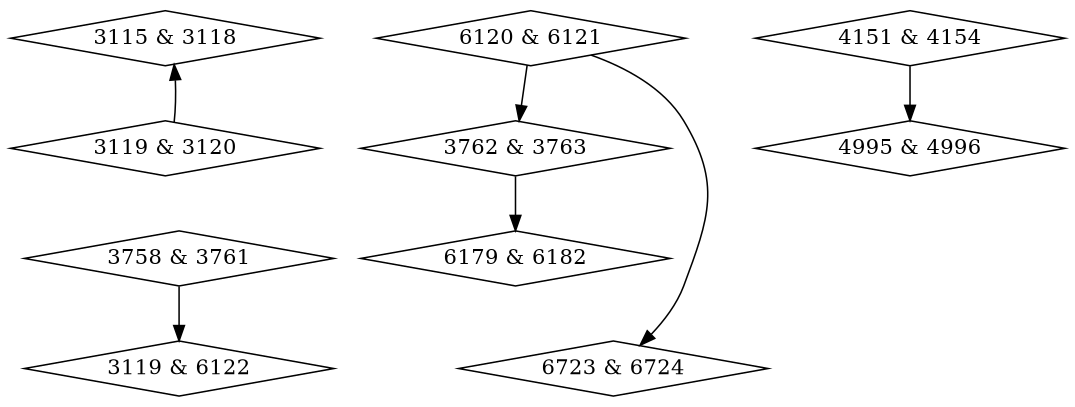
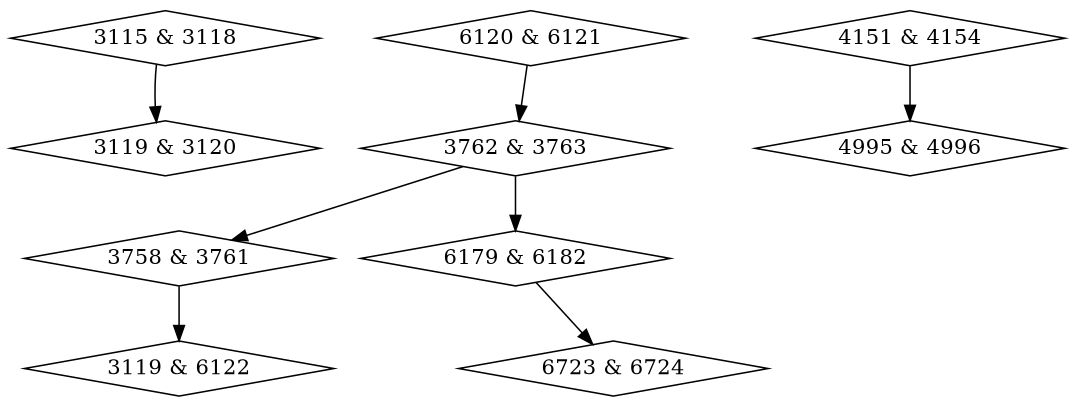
edge "3119 & 3120" -> "3115 & 3118": reversed
edge "6120 & 6121" -> "6723 & 6724": now "6179 & 6182" -> "6723 & 6724"
edge "3762 & 3763" -> "3758 & 3761": added
